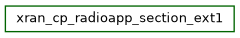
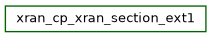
node "xran_cp_radioapp_section_ext1": label "xran_cp_radioapp_section_ext1" -> "xran_cp_xran_section_ext1"
